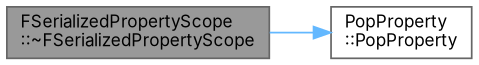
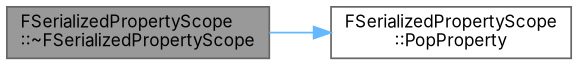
node "PopProperty ::PopProperty": label "PopProperty ::PopProperty" -> "FSerializedPropertyScope ::PopProperty"
